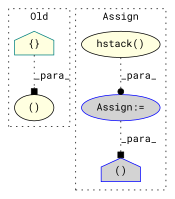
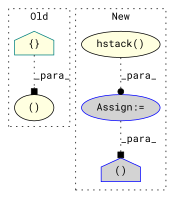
cluster "Assign": label "Assign" -> "New"
